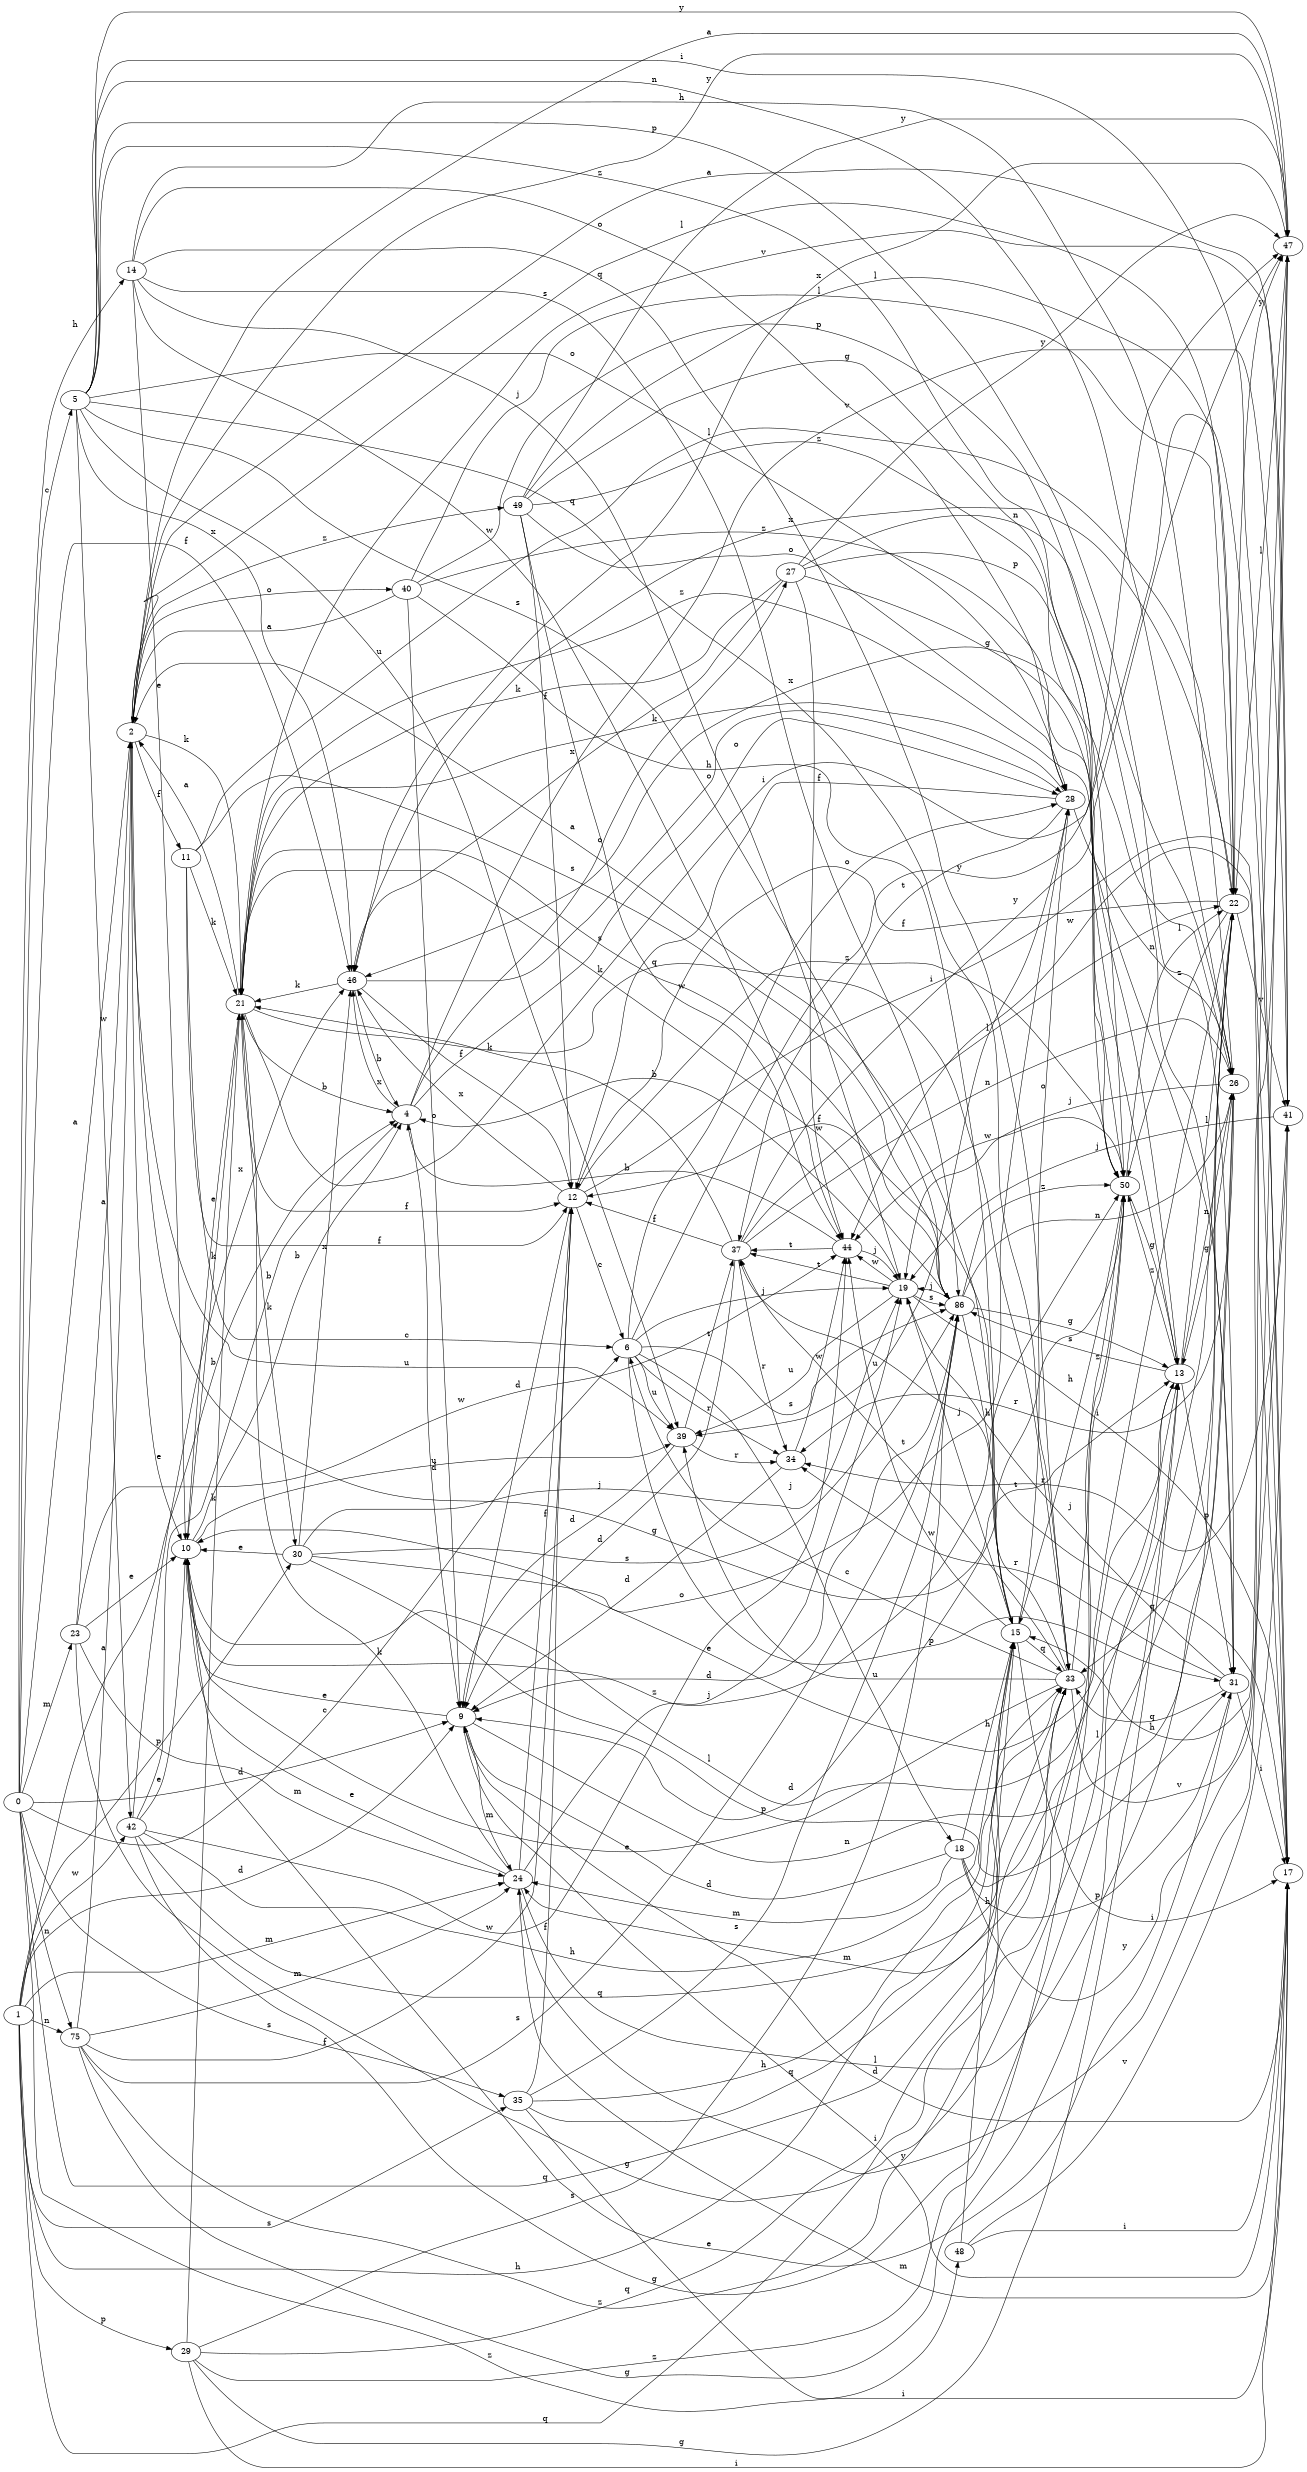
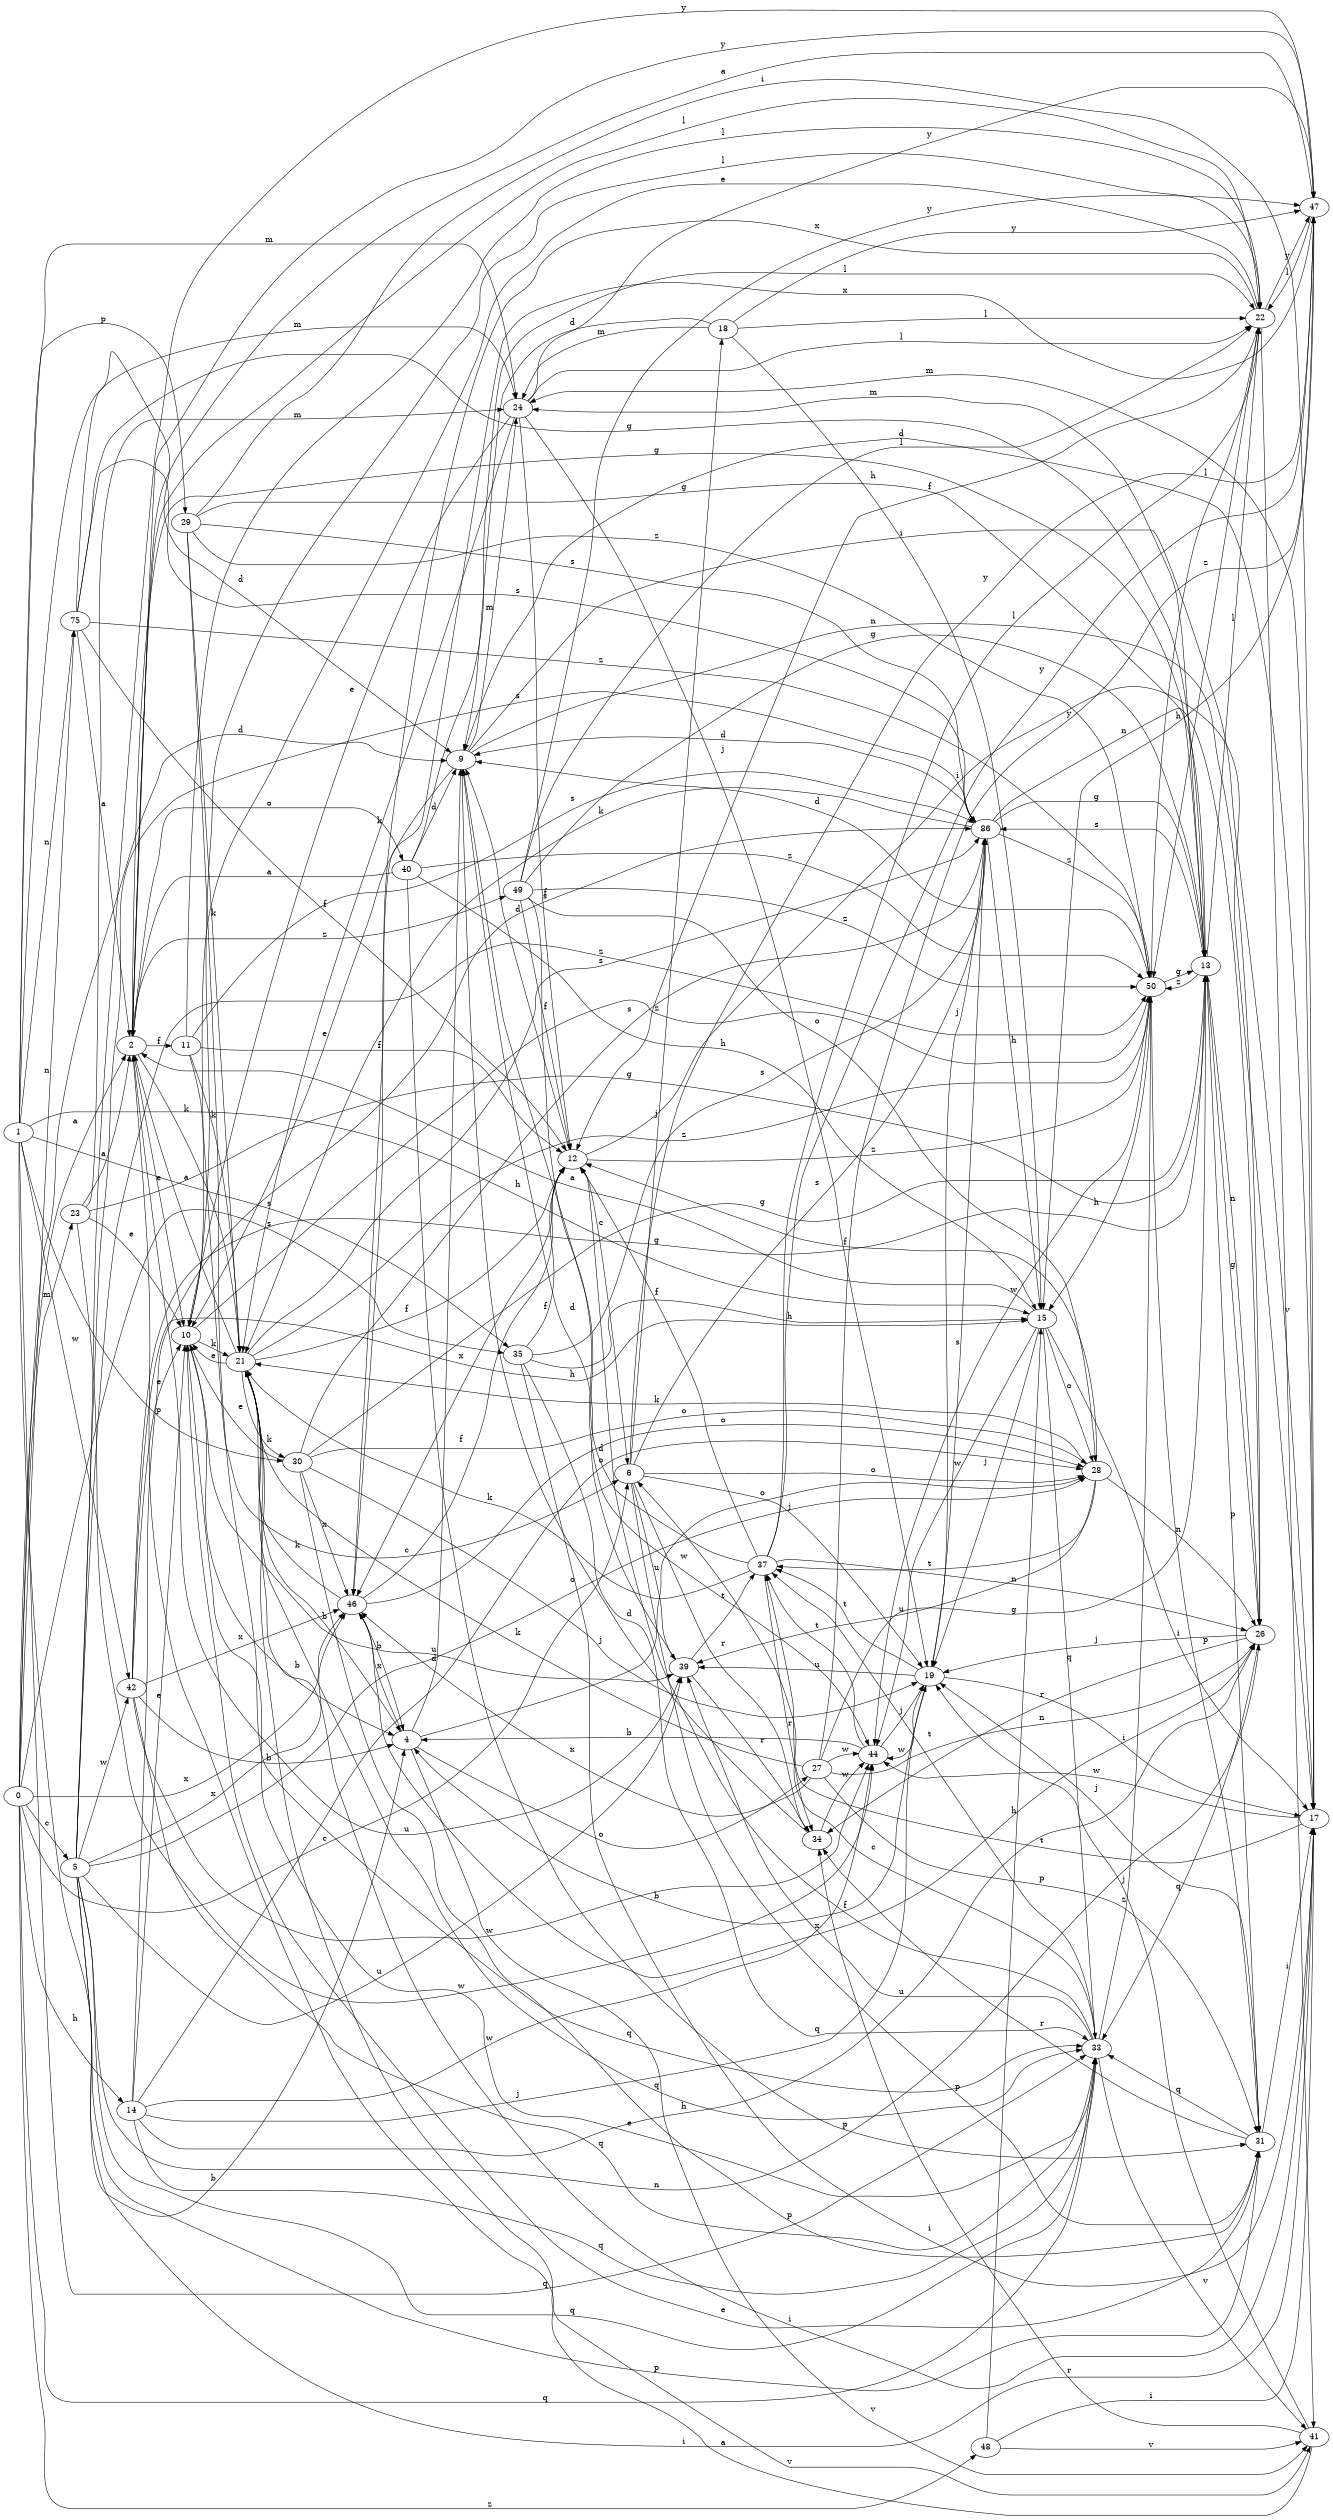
edge "0" -> "46": label "f" -> "x"
edge "40" -> "9": label "o" -> "d"
edge "30" -> "13": added, label "g"
edge "18" -> "31": now "50" -> "31"
